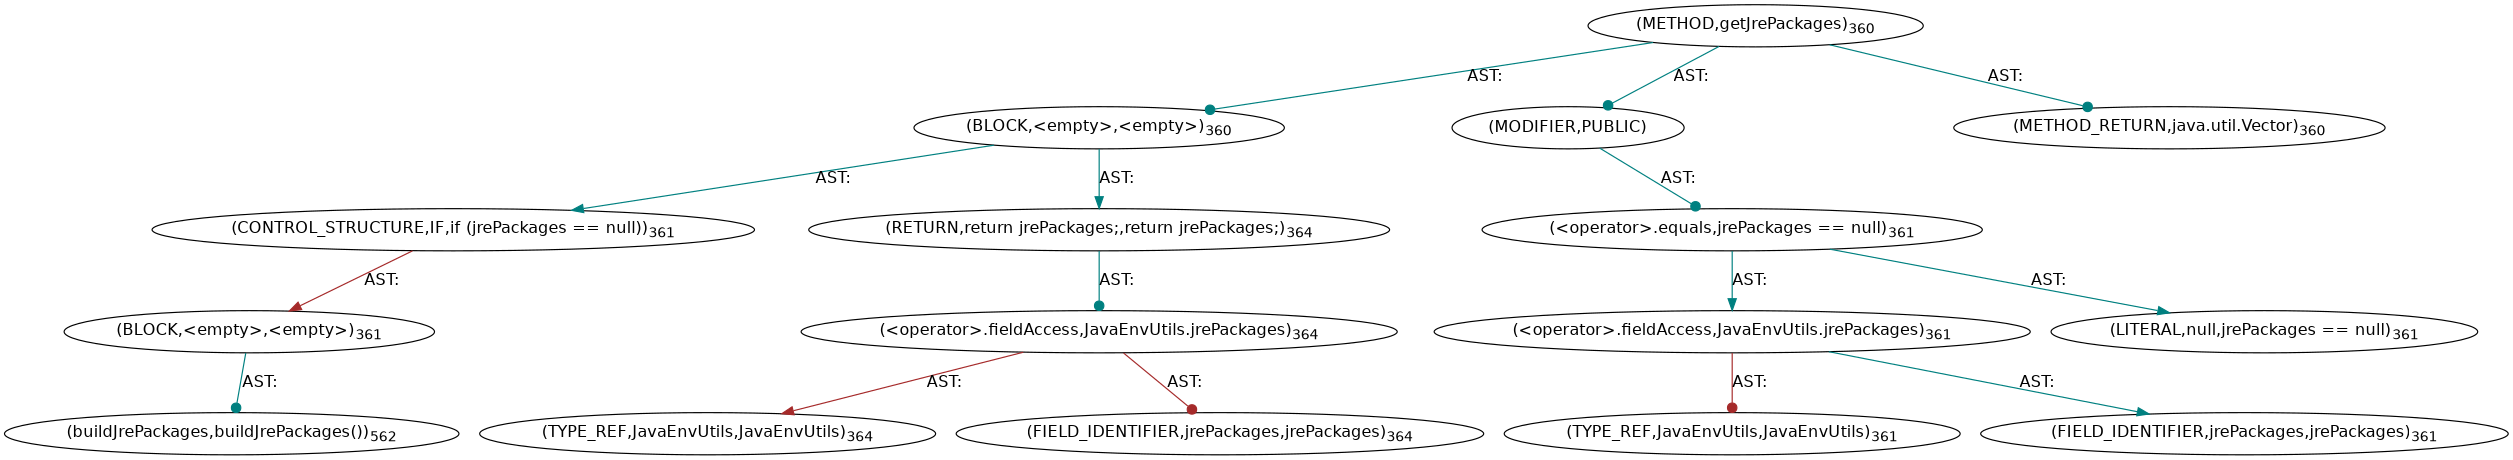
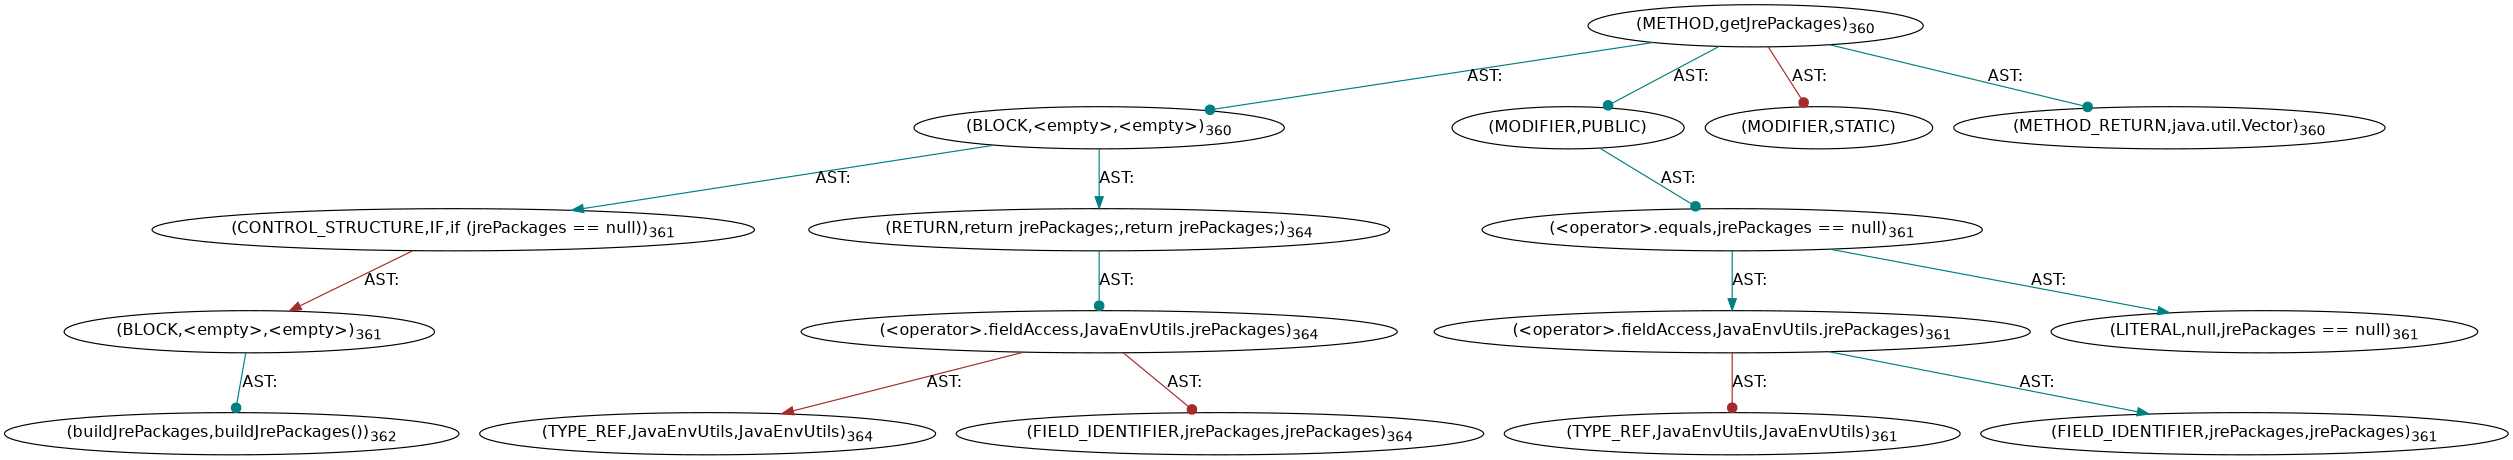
node "(MODIFIER,STATIC)": added
node "(buildJrePackages,buildJrePackages())": text "562" -> "362"
